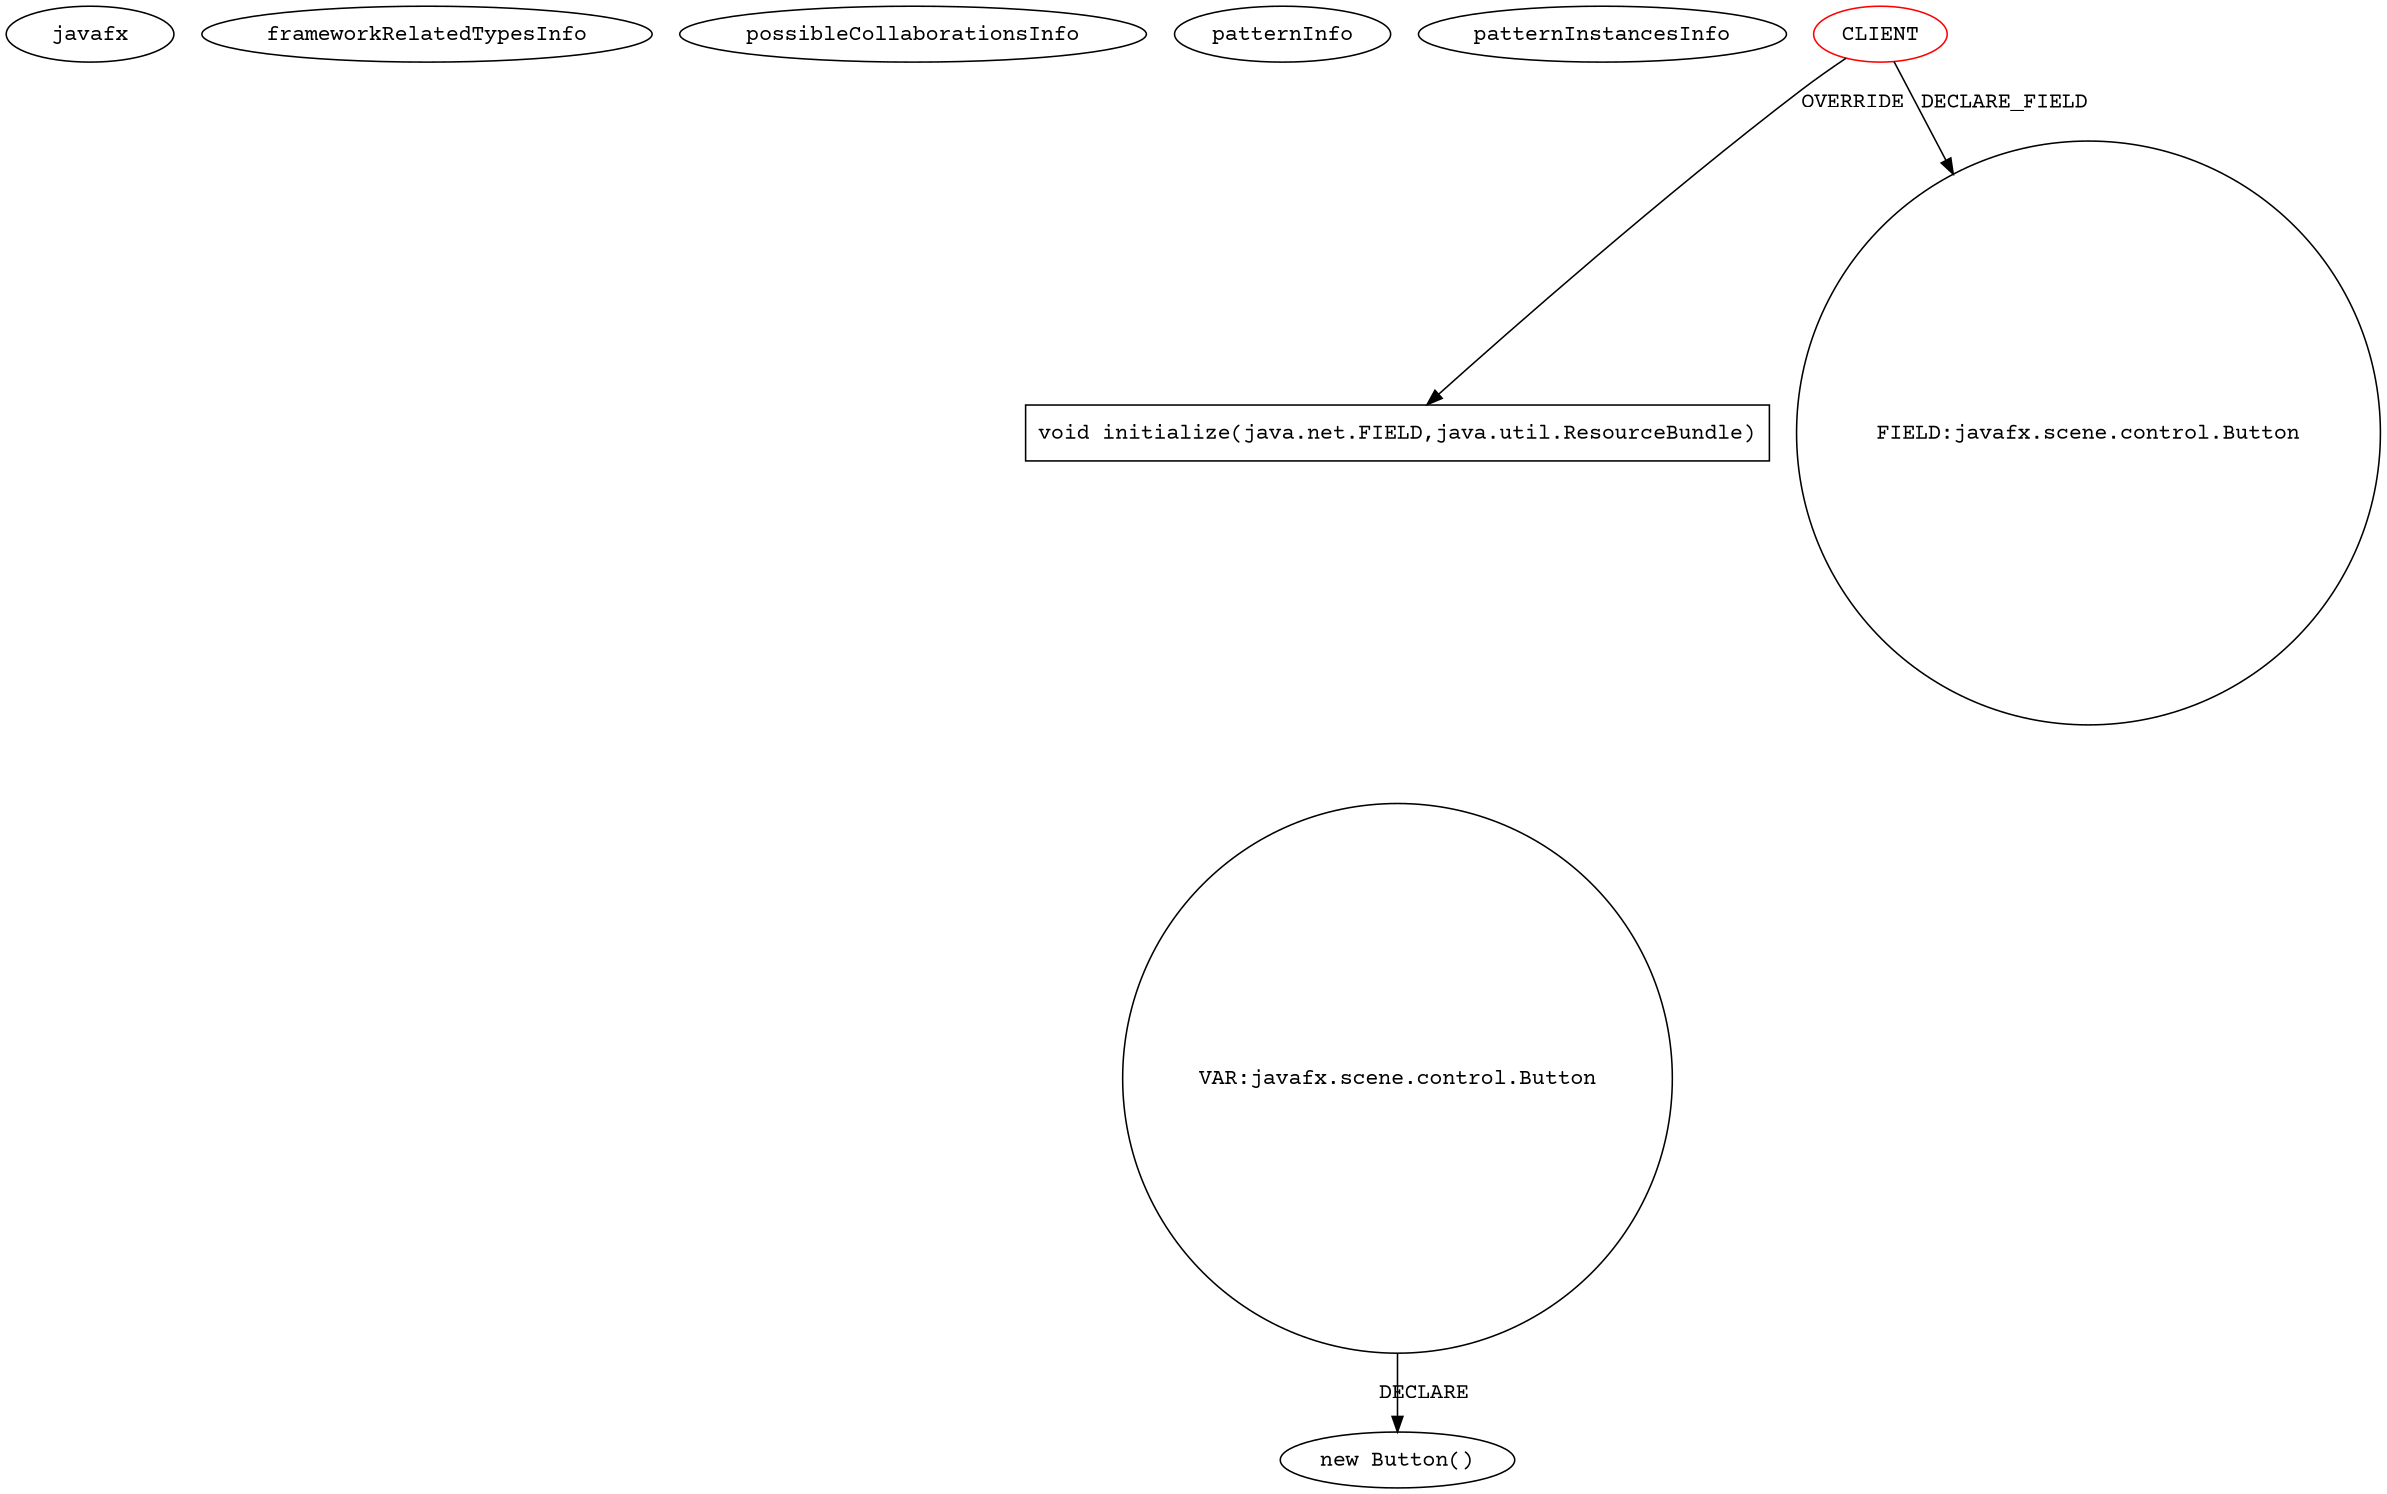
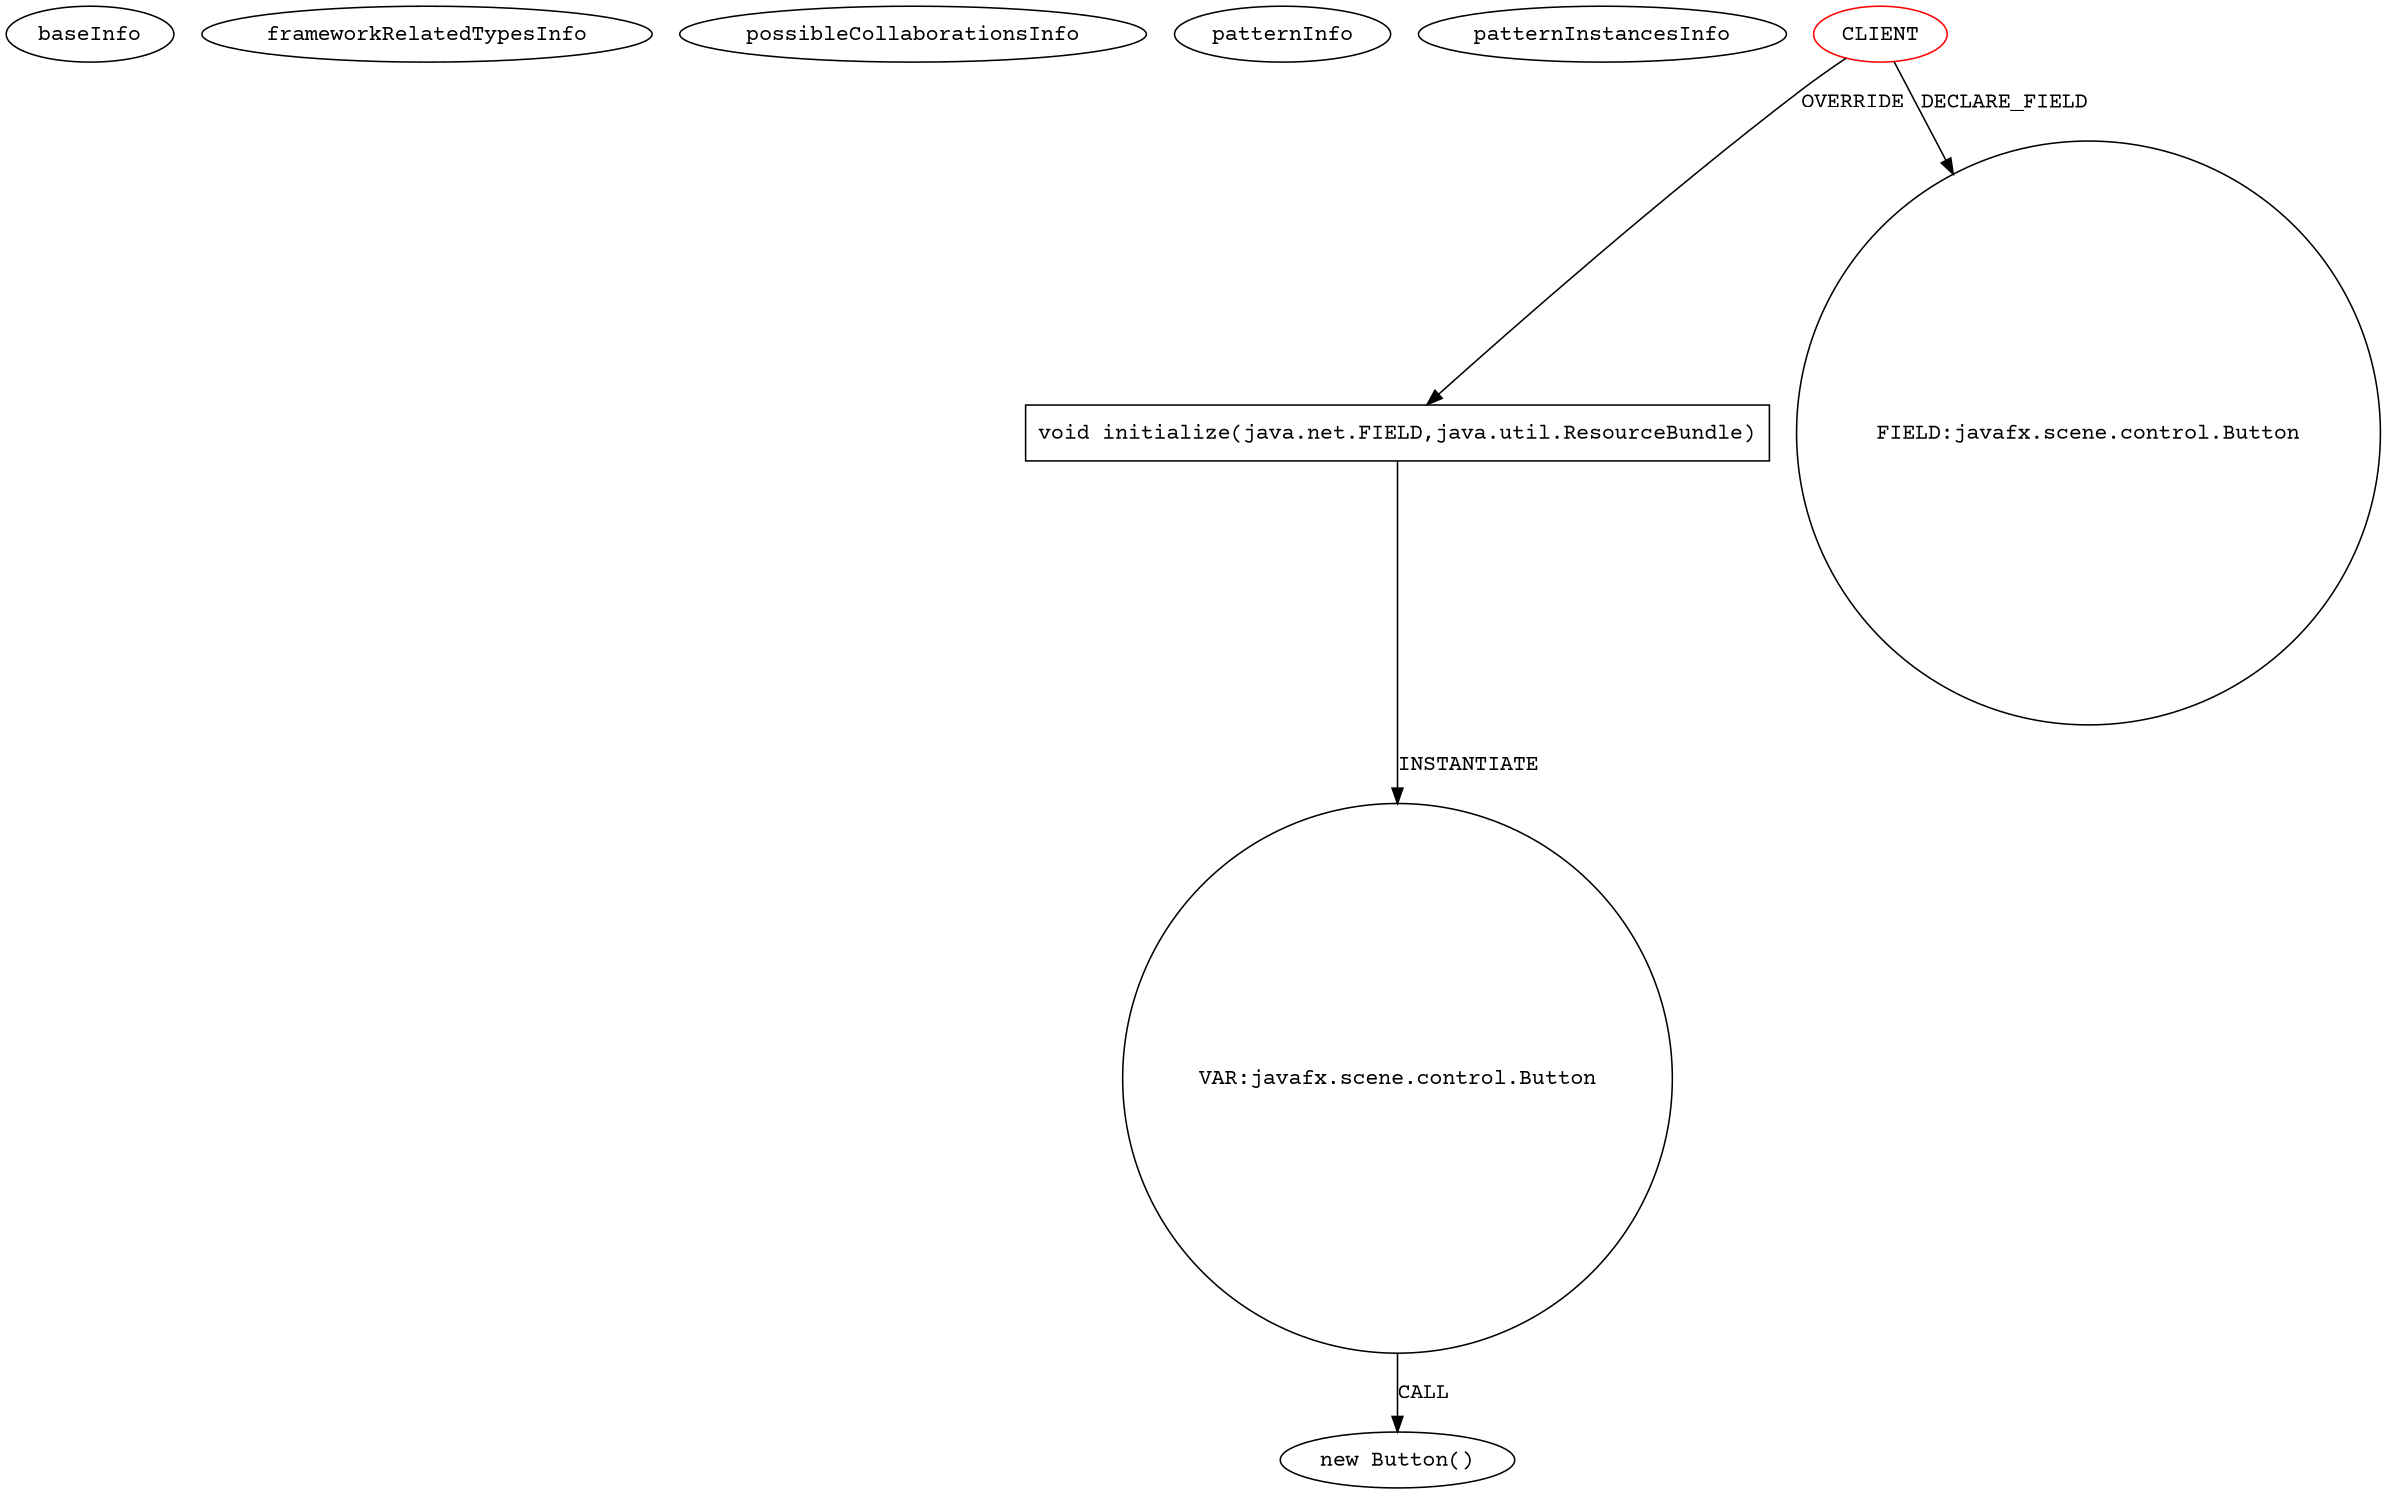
node "javafx": label "javafx" -> "baseInfo"
edge "void initialize(java.net.FIELD,java.util.ResourceBundle)" -> "VAR:javafx.scene.control.Button": added, label "INSTANTIATE"
edge "VAR:javafx.scene.control.Button" -> "new Button()": label "DECLARE" -> "CALL"
